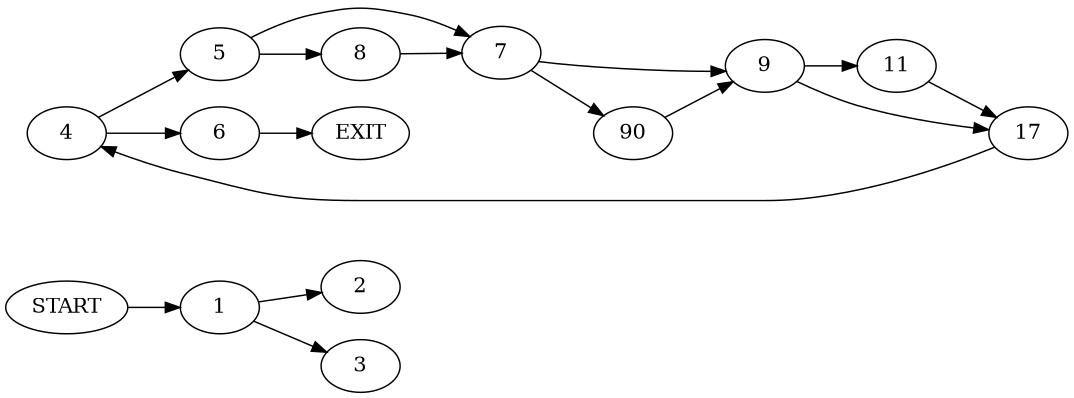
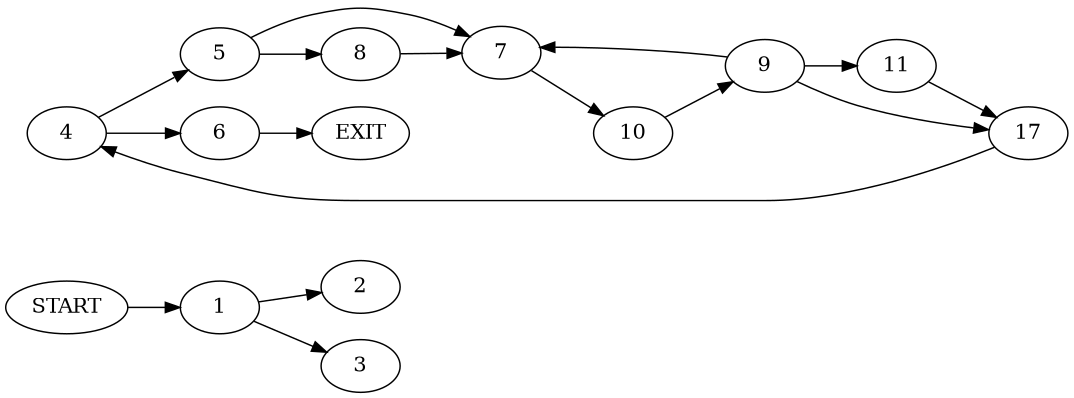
edge "7" -> "9": reversed
node "90": label "90" -> "10"
